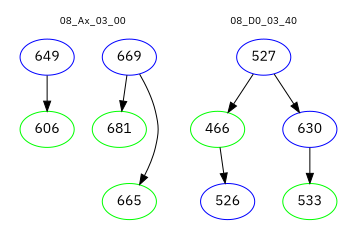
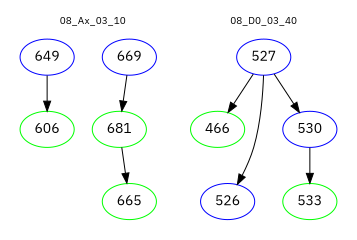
cluster "08_Ax_03_00": label "08_Ax_03_00" -> "08_Ax_03_10"
edge "669" -> "665": now "681" -> "665"
node "630": label "630" -> "530"
edge "466" -> "526": now "527" -> "526"
